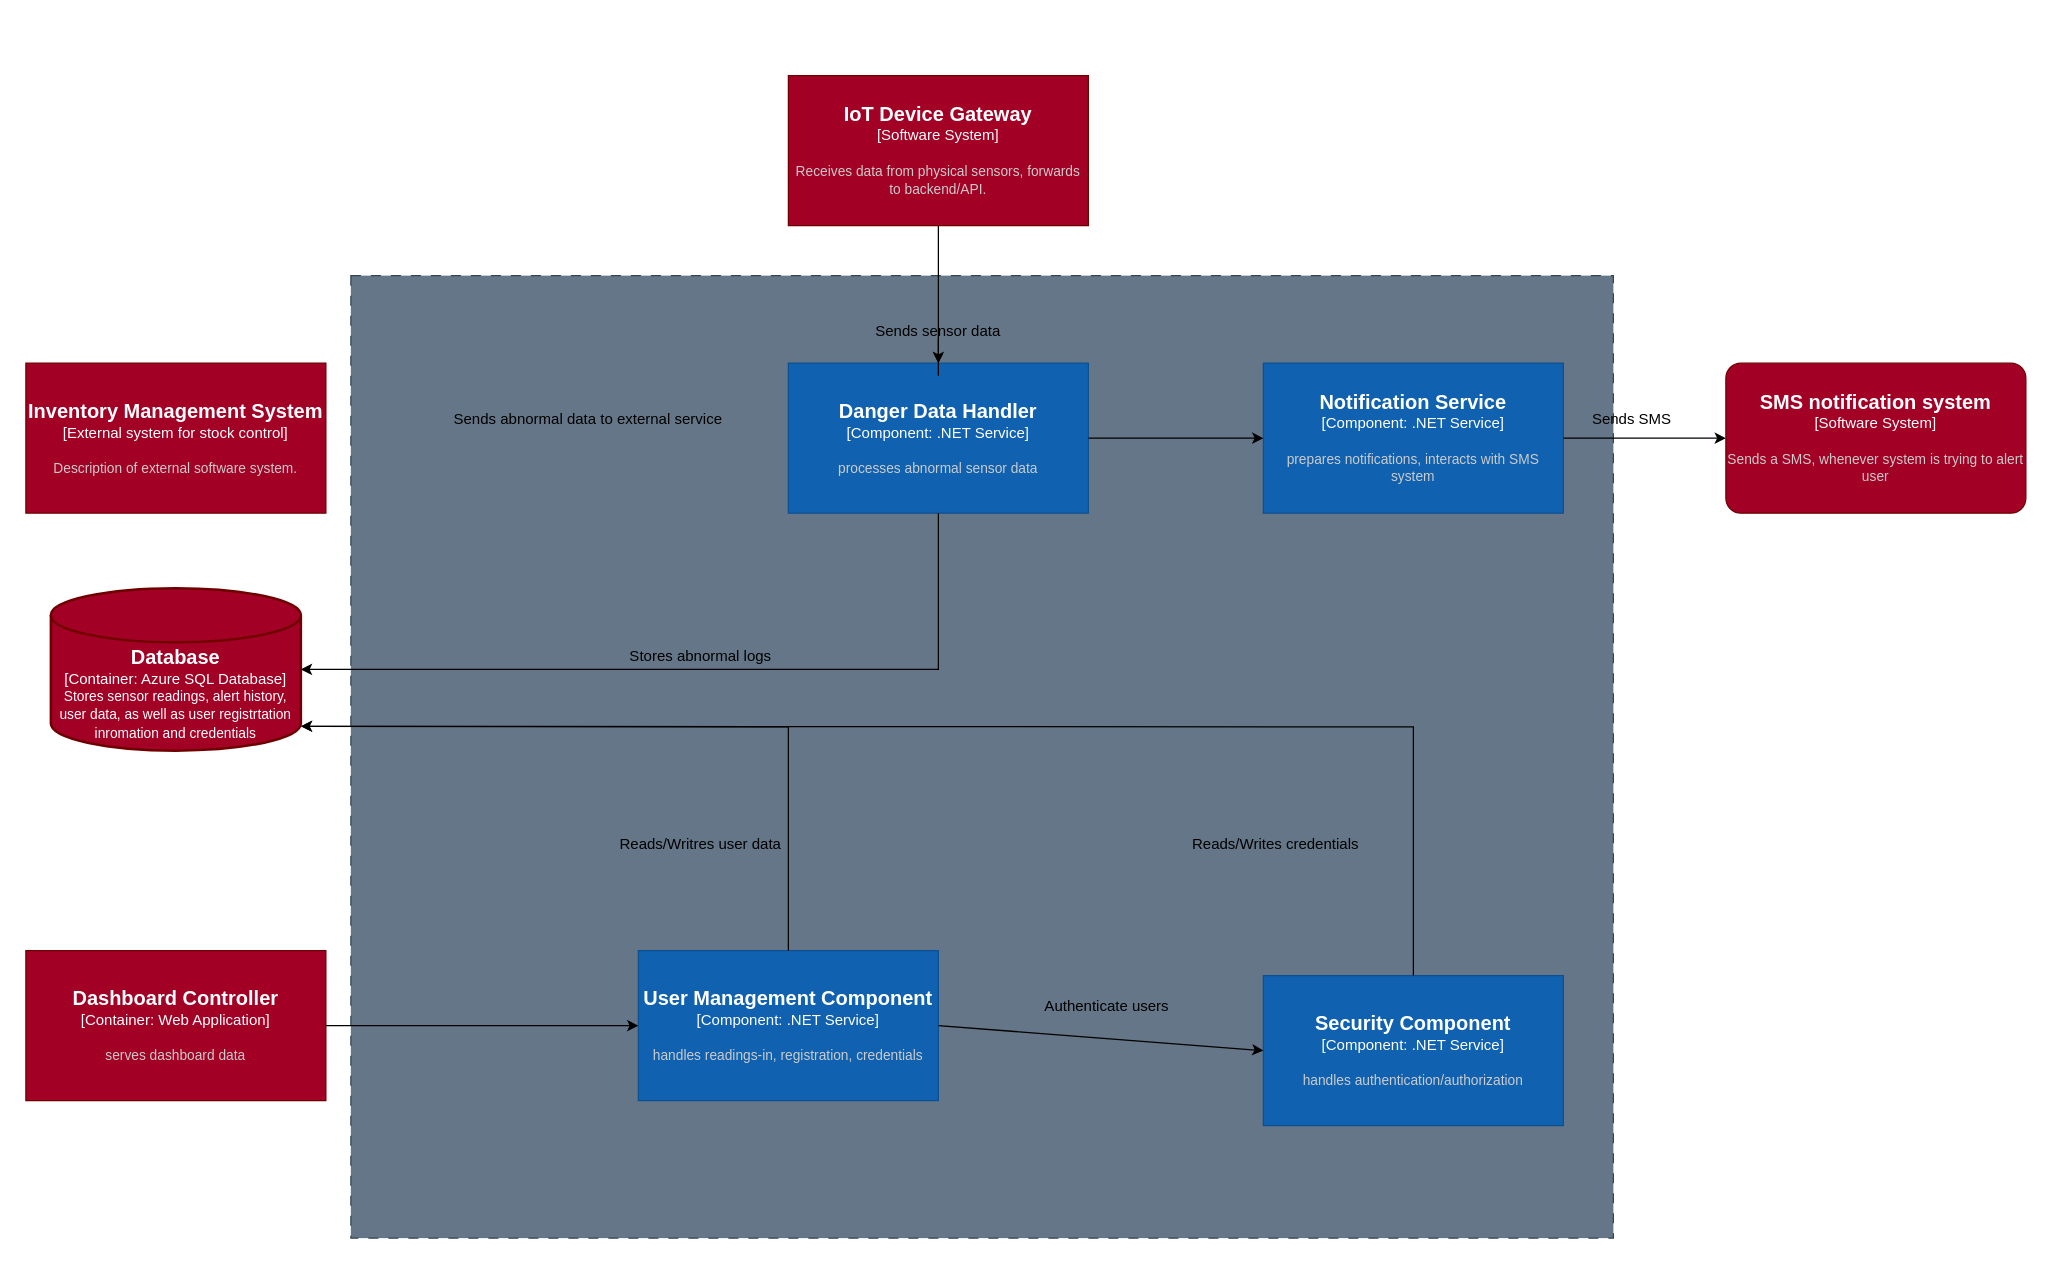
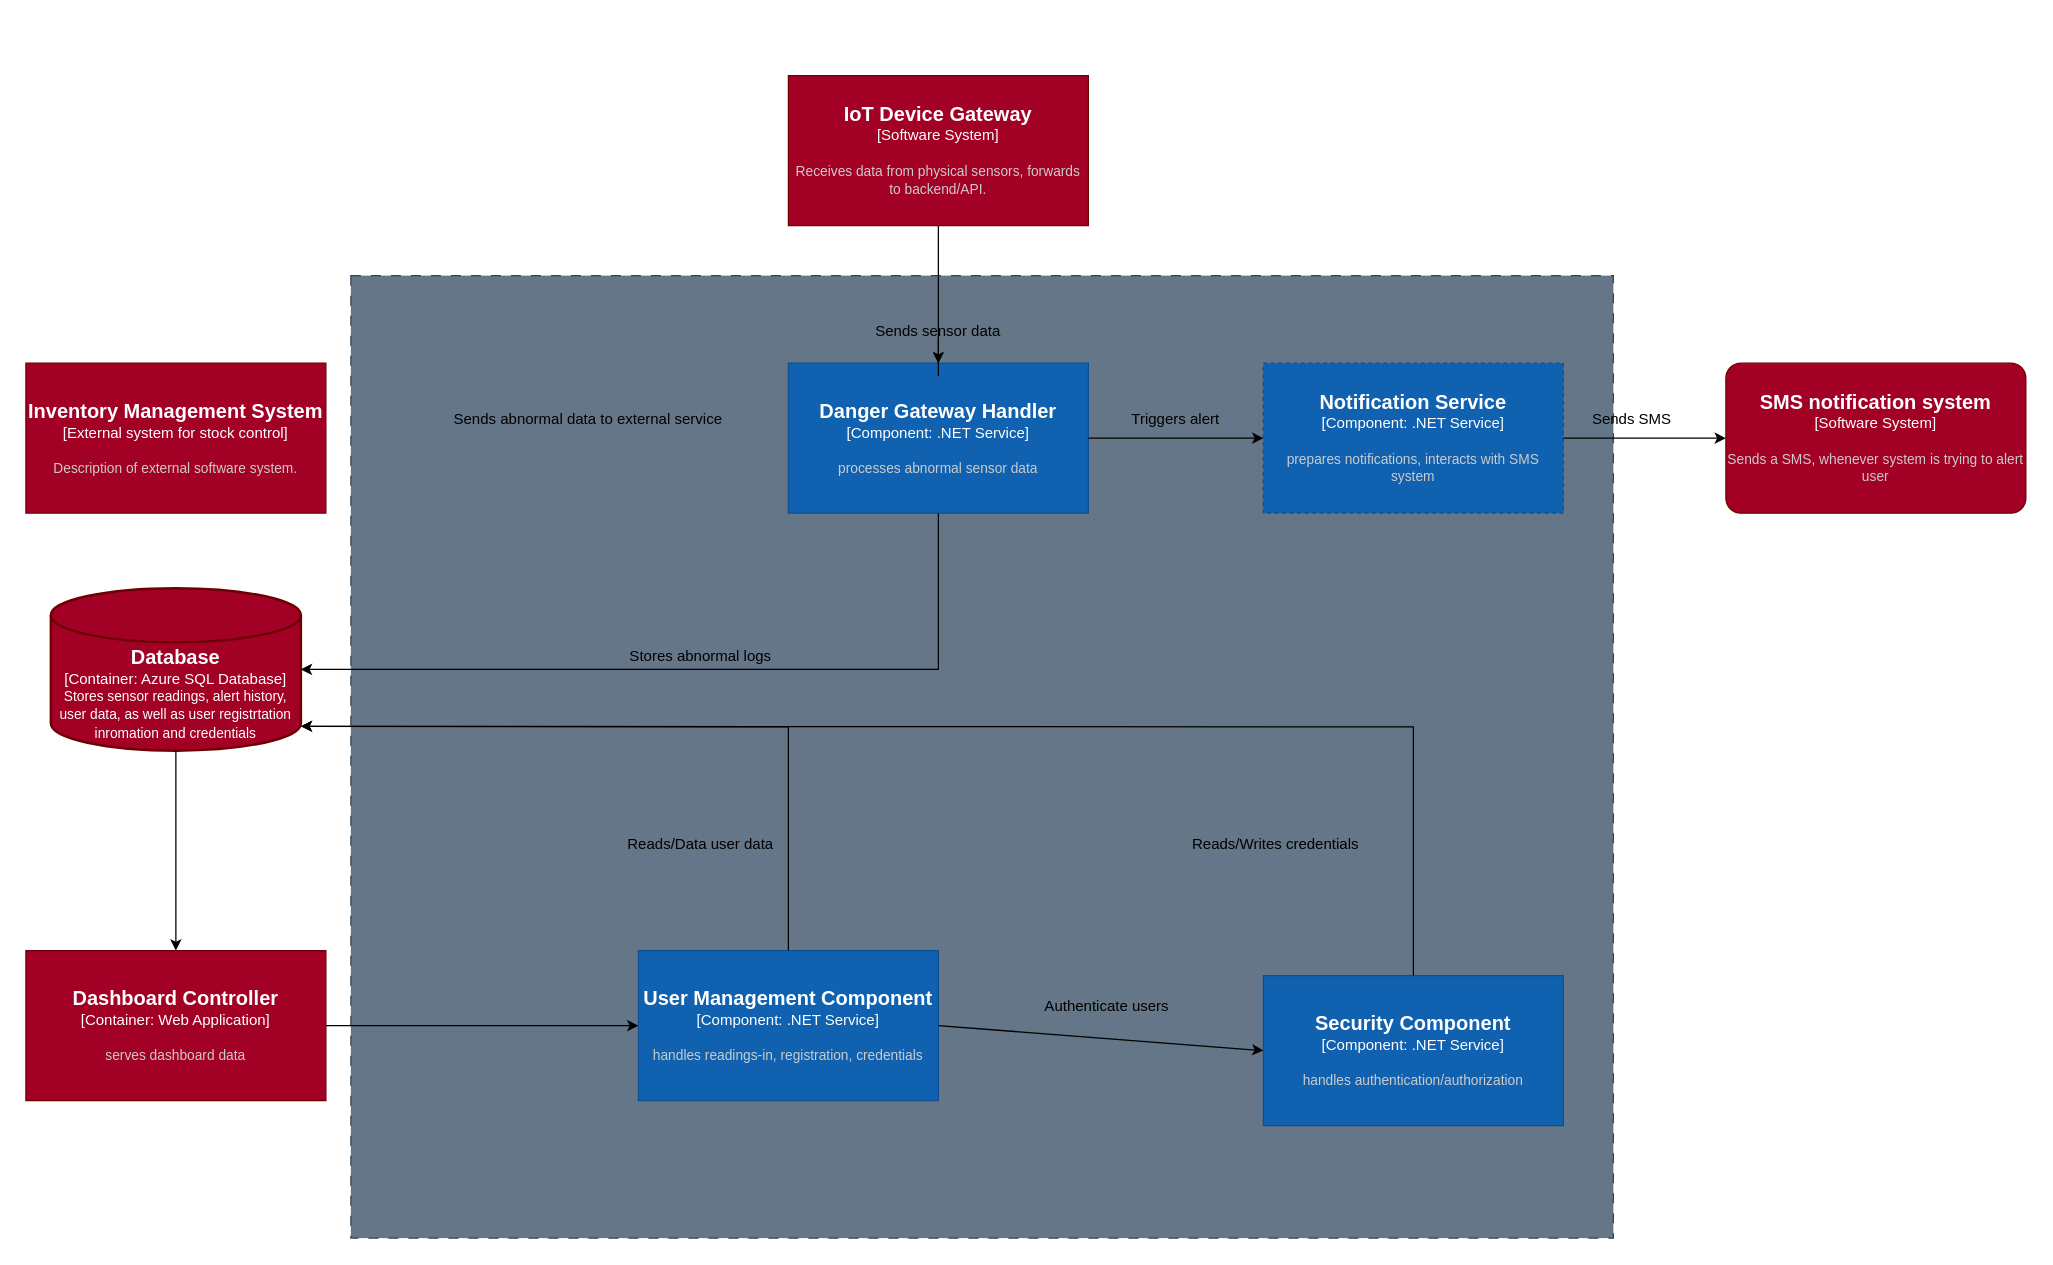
node "Triggers alert": added
node "Danger Data Handler [Component: .NET Service] processes abnormal sensor data": label "Danger Data Handler [Component: .NET Service] processes abnormal sensor data" -> "Danger Gateway Handler [Component: .NET Service] processes abnormal sensor data"
node "Notification Service [Component: .NET Service] prepares notifications, interacts with SMS system": style solid -> dashed
node "Reads/Writres user data": label "Reads/Writres user data" -> "Reads/Data user data"
edge "Database [Container: Azure SQL Database] Stores sensor readings, alert history, user data, as well as user registrtation inromation and credentials" -> "Dashboard Controller [Container: Web Application] serves dashboard data": added
